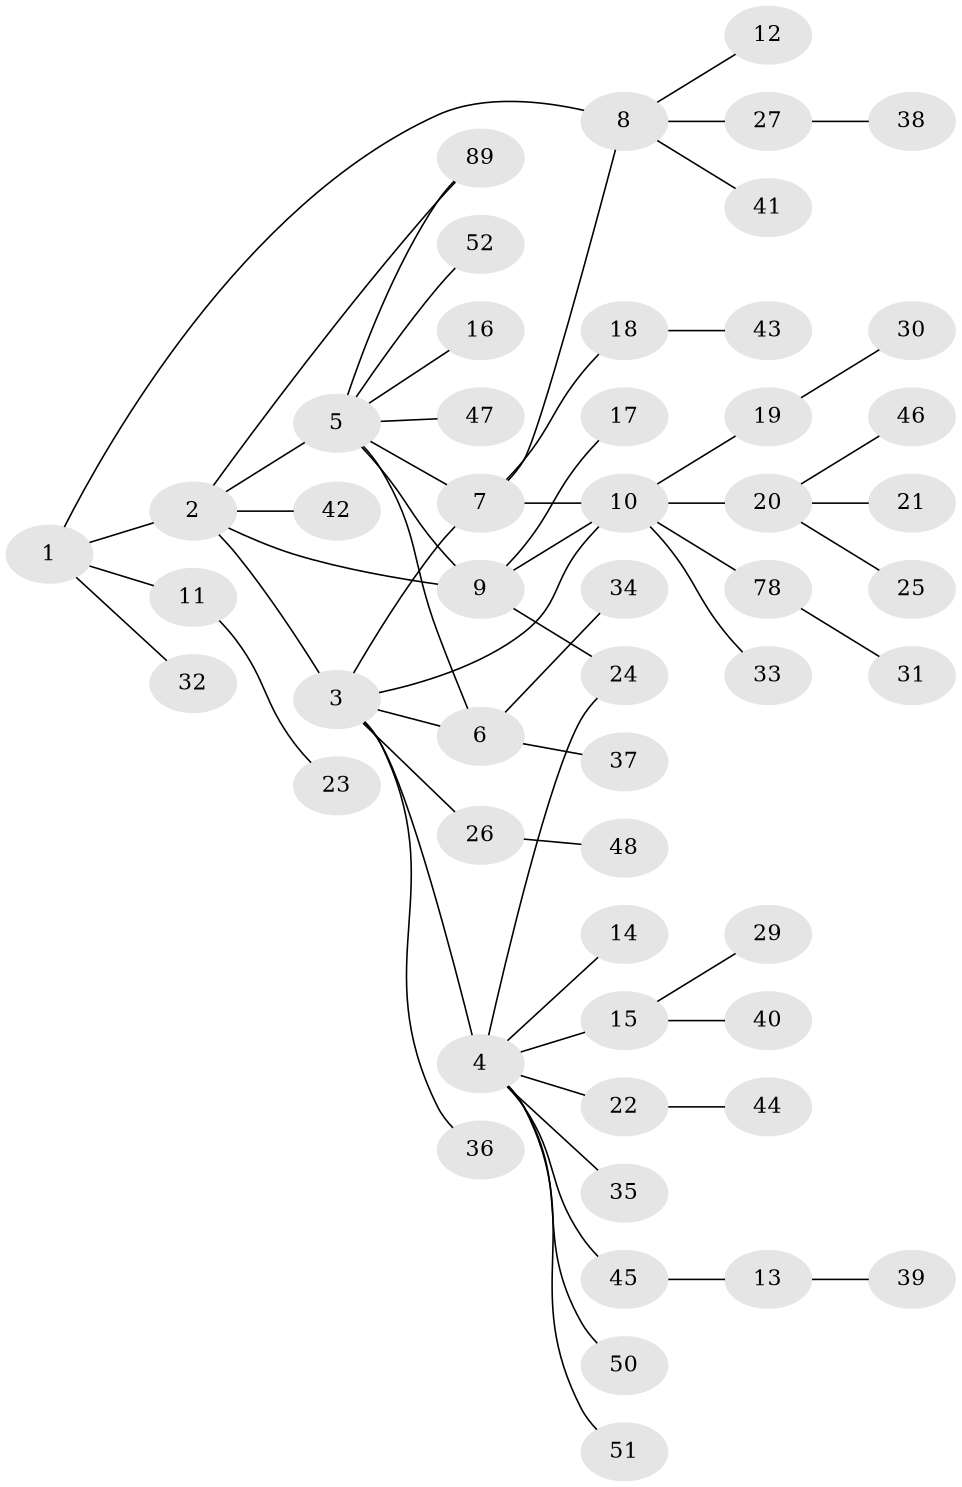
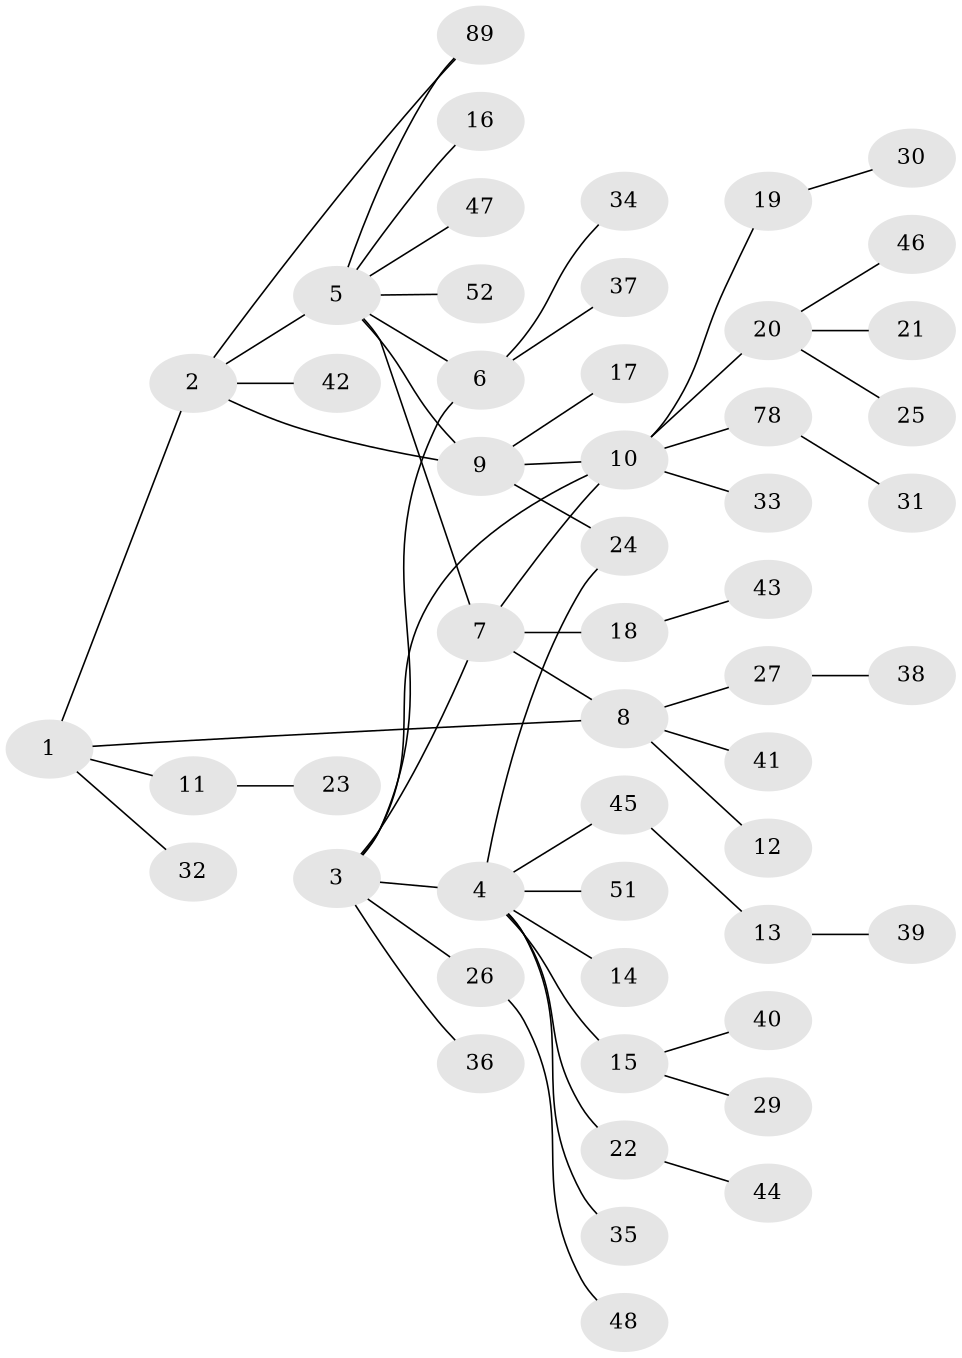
edge "2" -- "3": removed
node "50": removed
